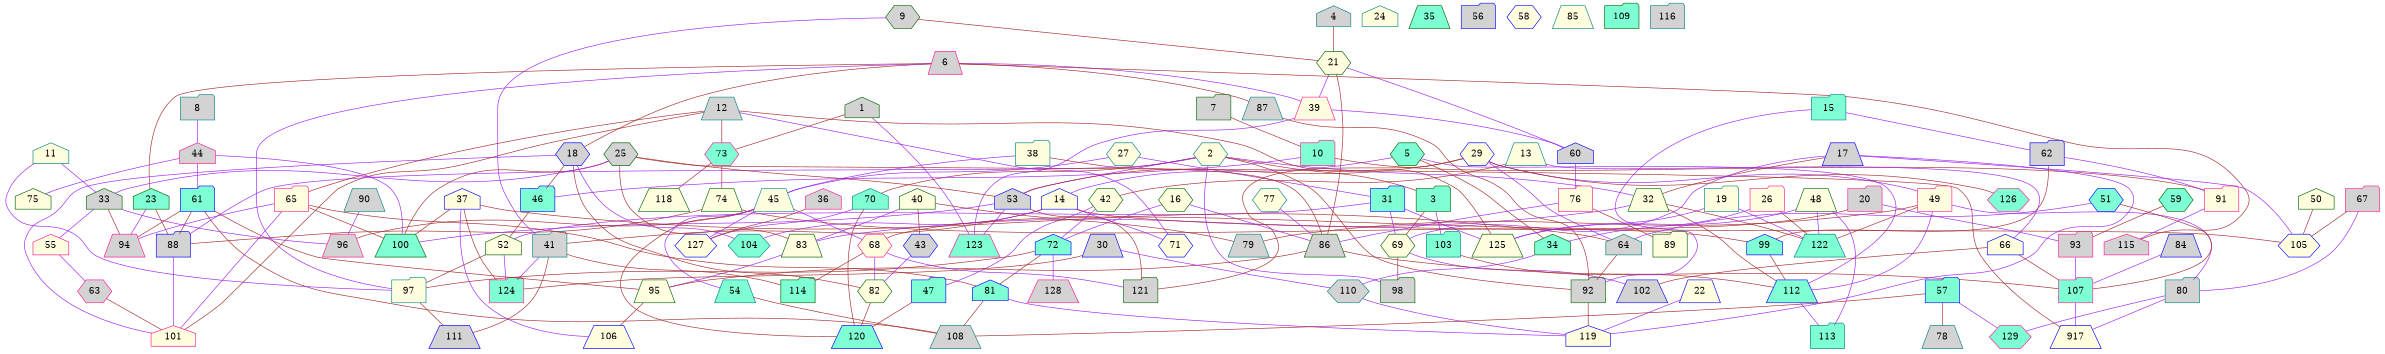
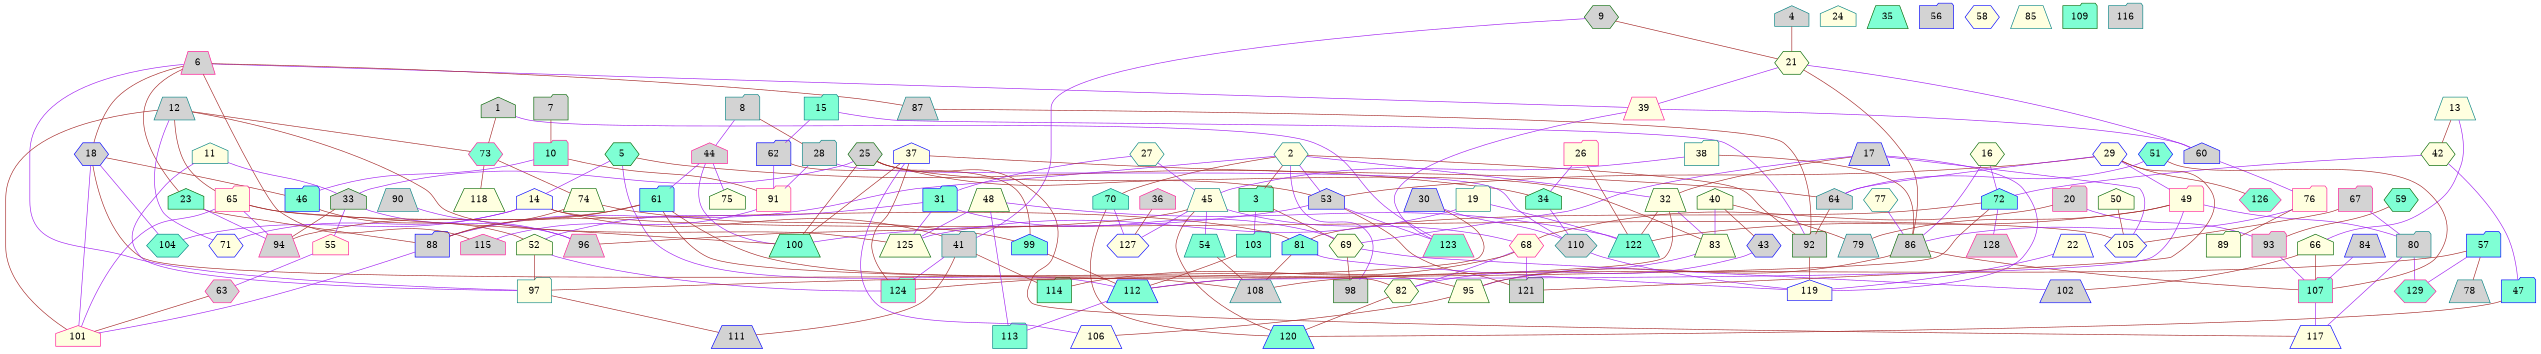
node "28": added
node "66": color blue -> darkgreen
node "917": label "917" -> "117"
